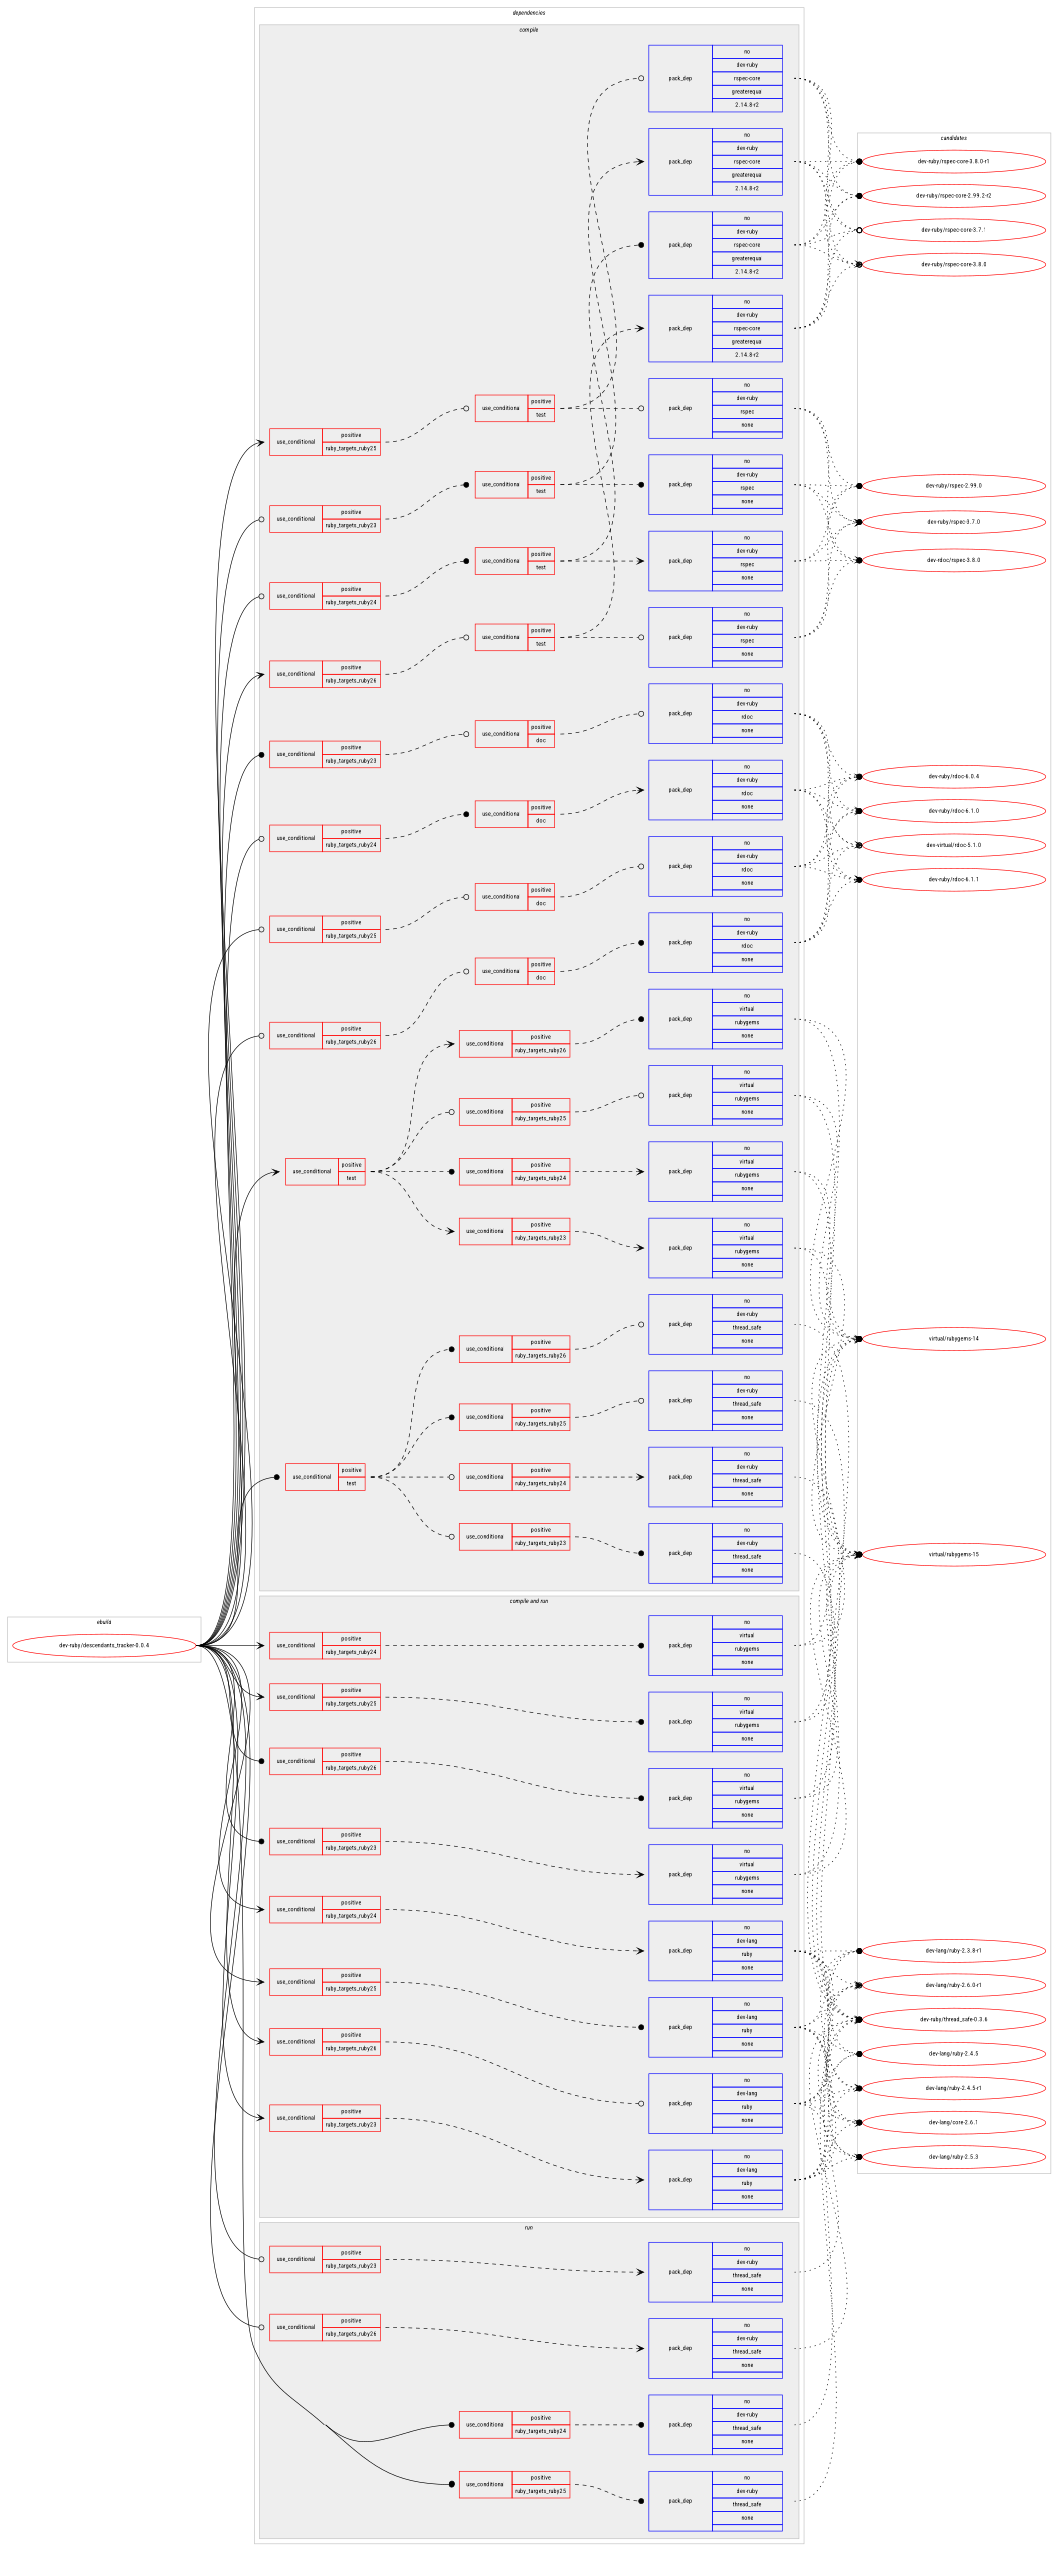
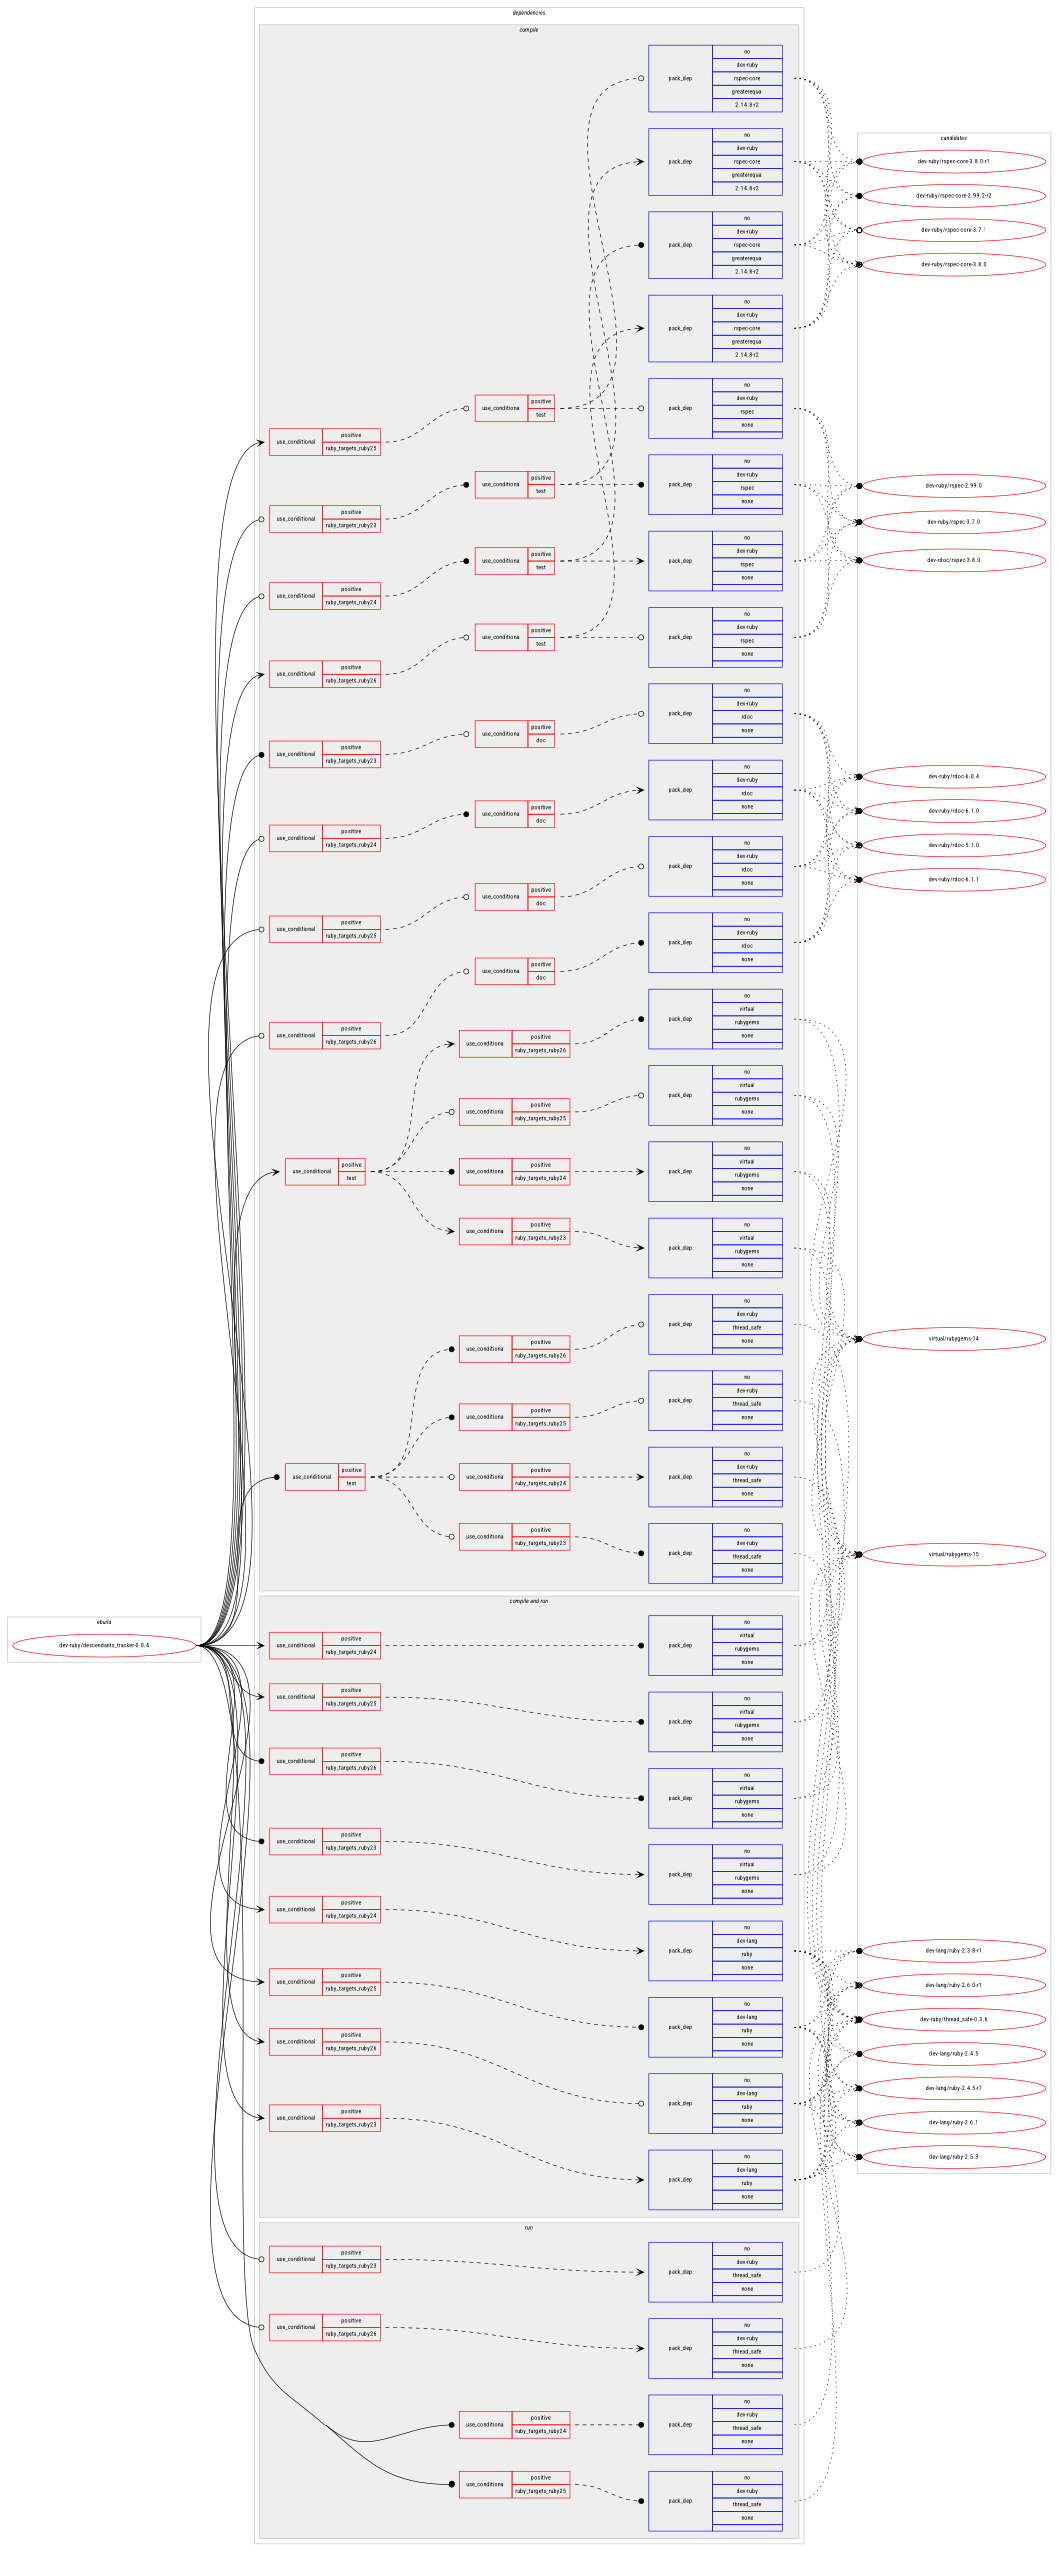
node "dev-virtual/rdoc-5.1.0": label "dev-virtual/rdoc-5.1.0" -> "dev-ruby/rdoc-5.1.0"
node "dev-lang/ruby-2.4.5-r1": label "dev-lang/ruby-2.4.5-r1" -> "dev-lang/ruby-2.4.5-r7"
node "dev-lang/core-2.6.1": label "dev-lang/core-2.6.1" -> "dev-lang/ruby-2.6.1"
